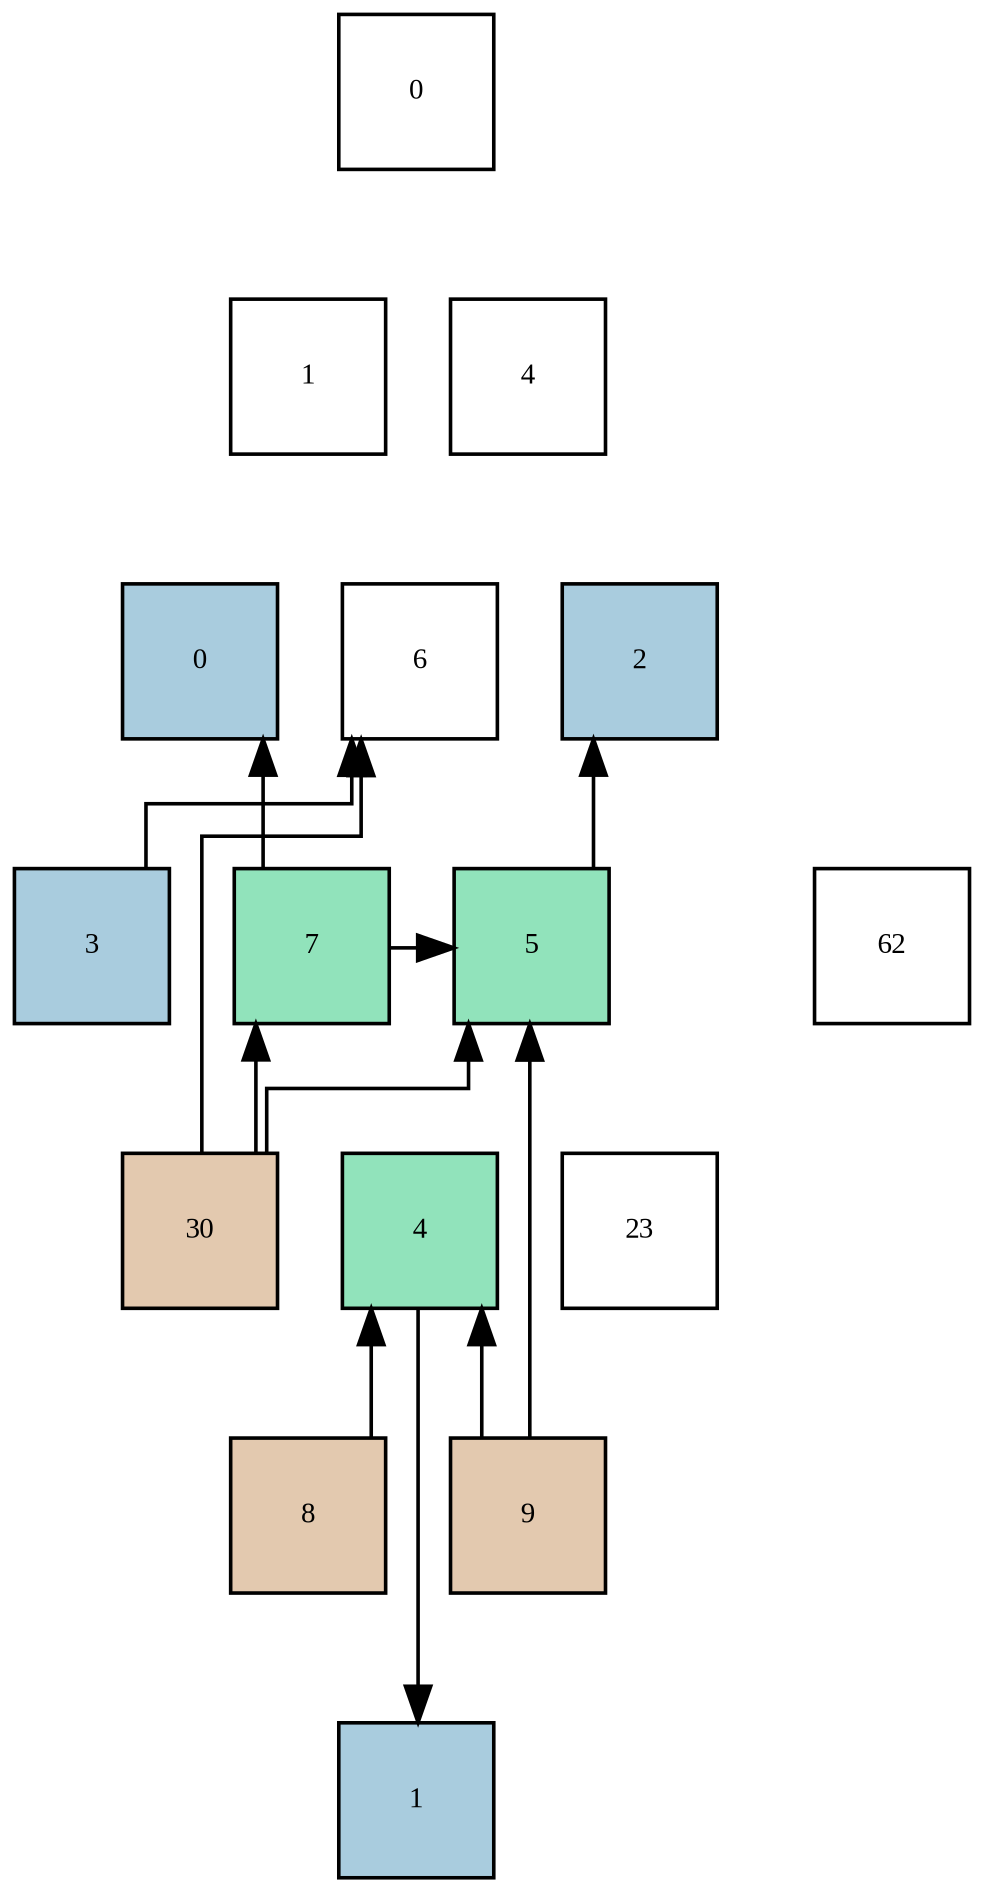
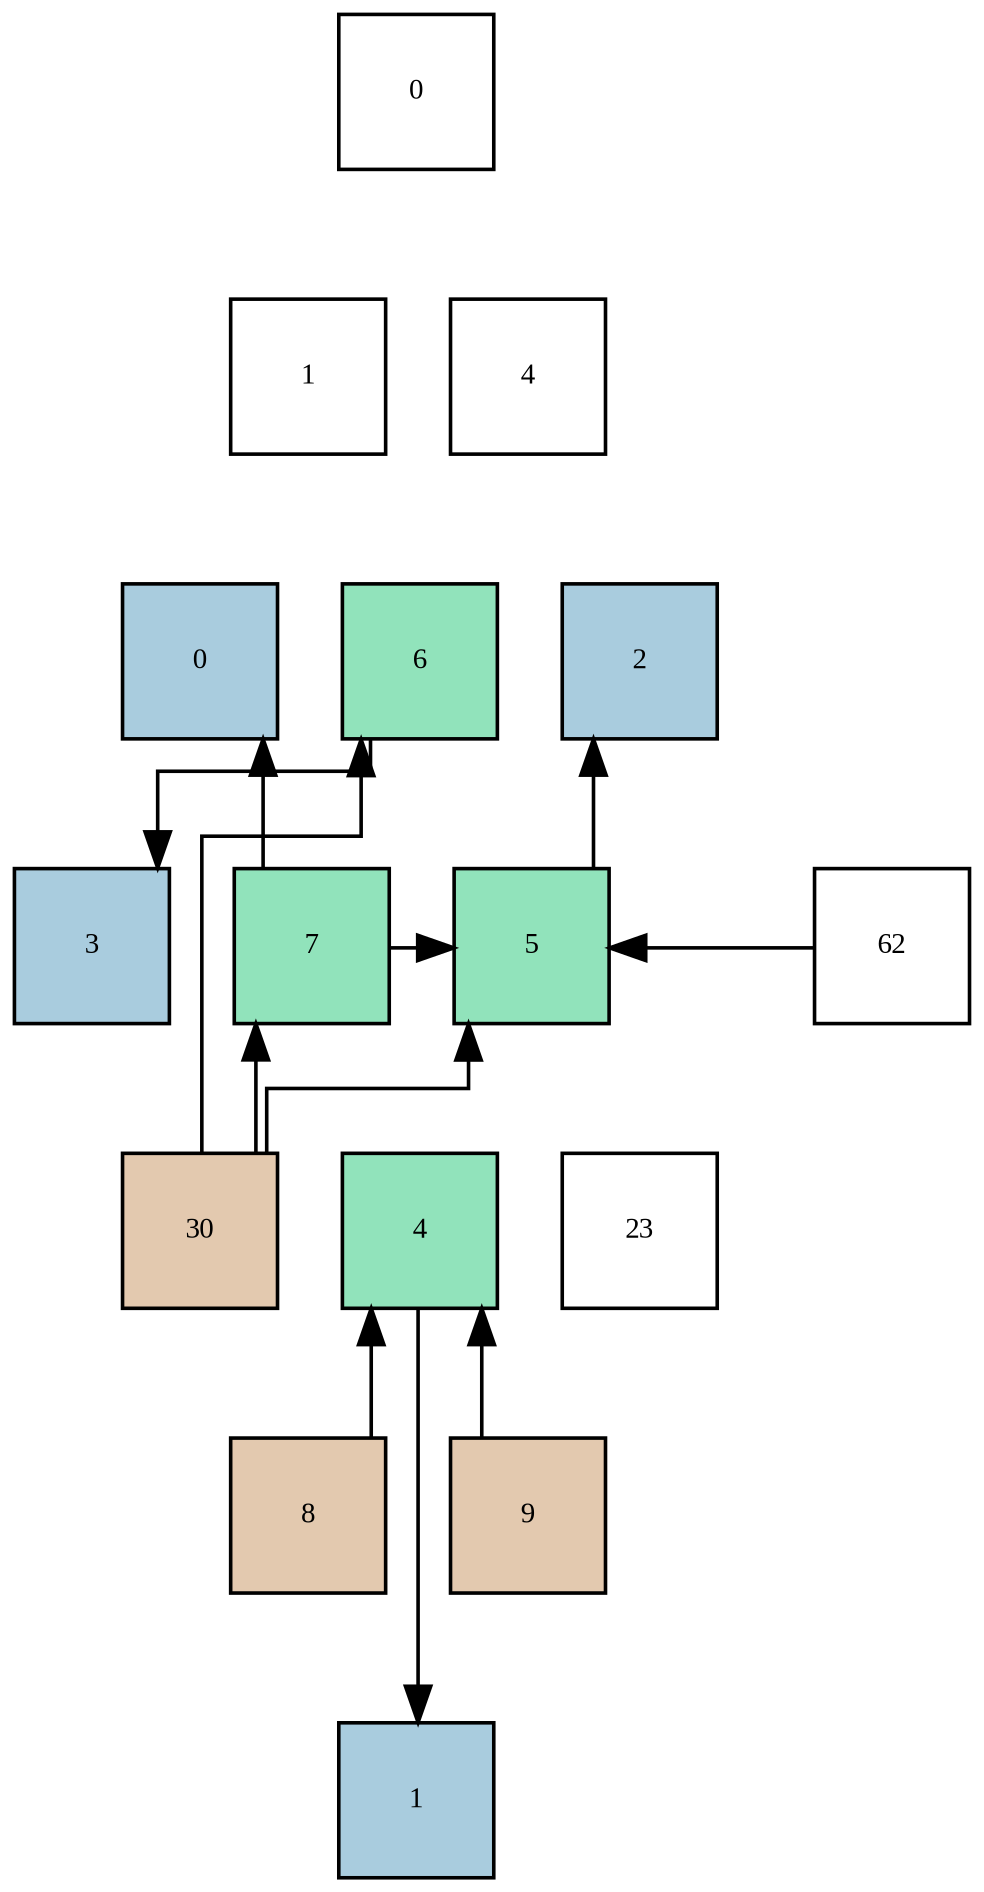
node "6": fillcolor #ffffff -> #91e3bb
edge "3" -> "6": reversed
edge "9" -> "5": now "62" -> "5"
